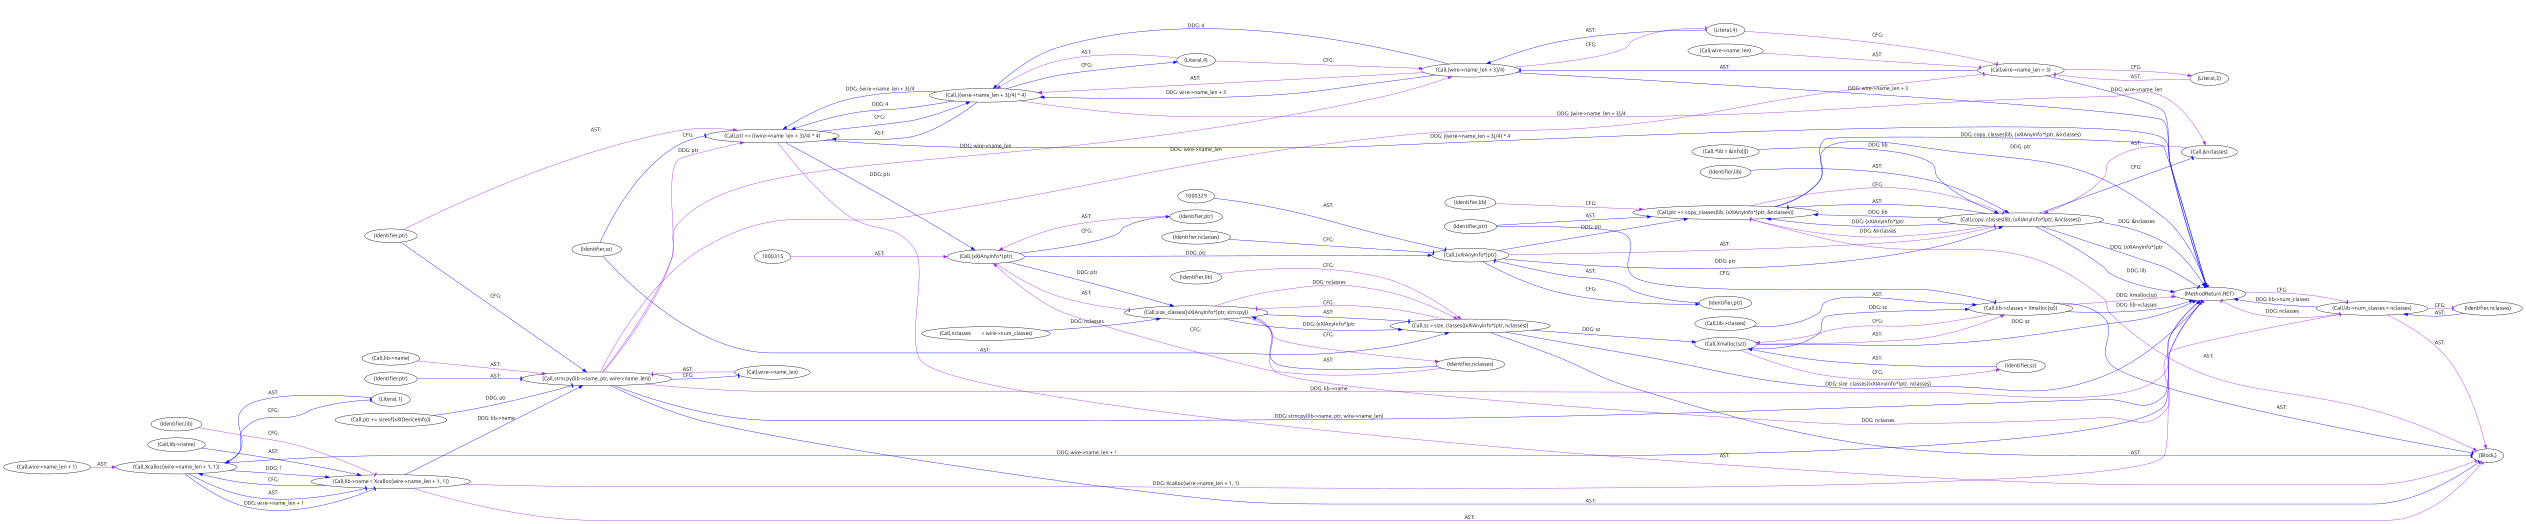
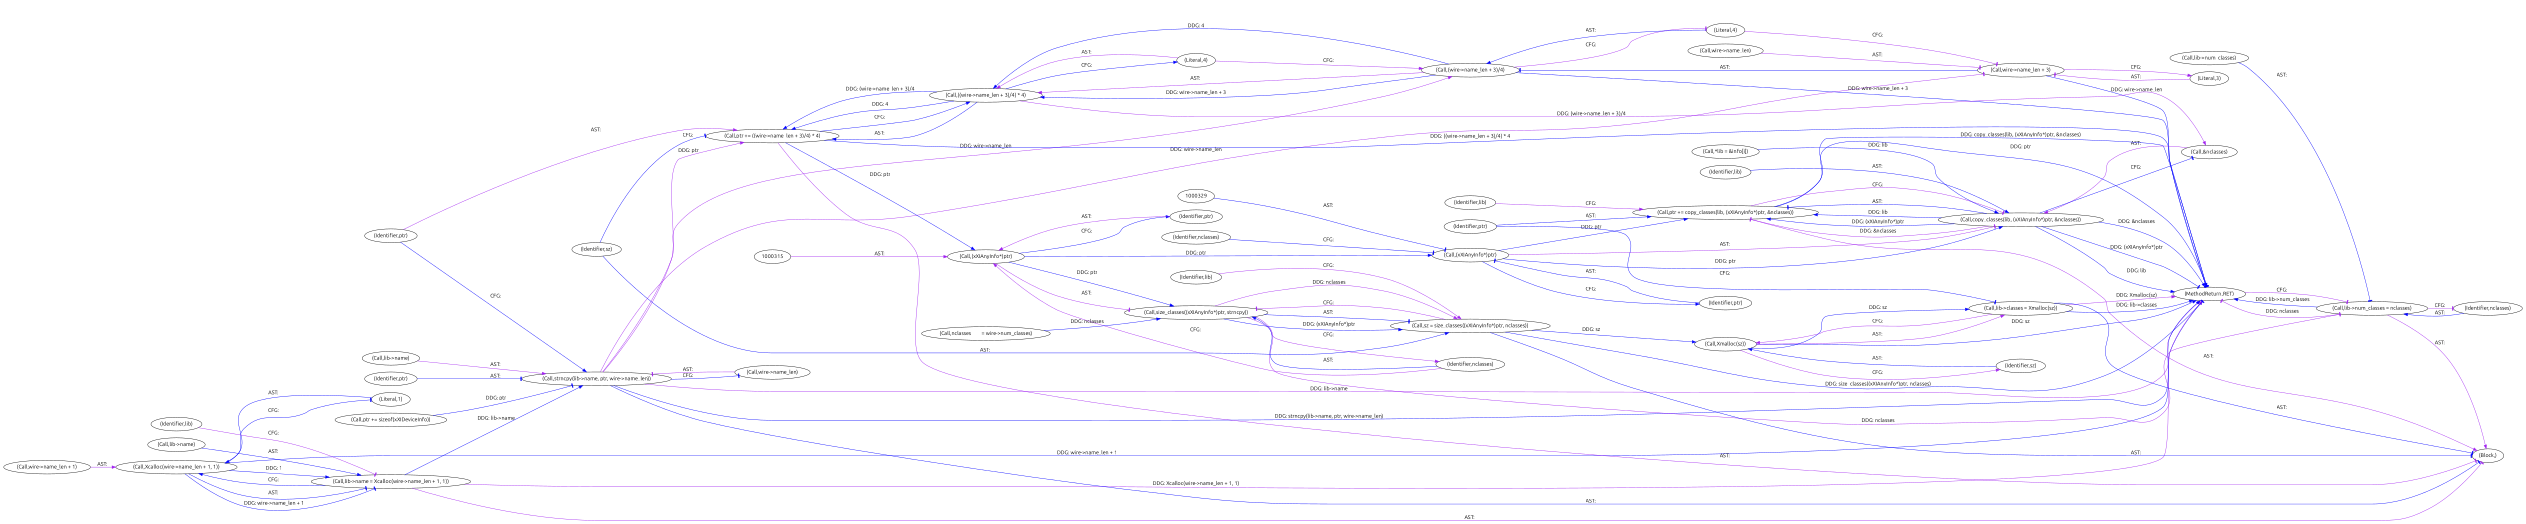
node "(Call,lib->num_classes)": added
node "(Call,lib->classes)": removed
